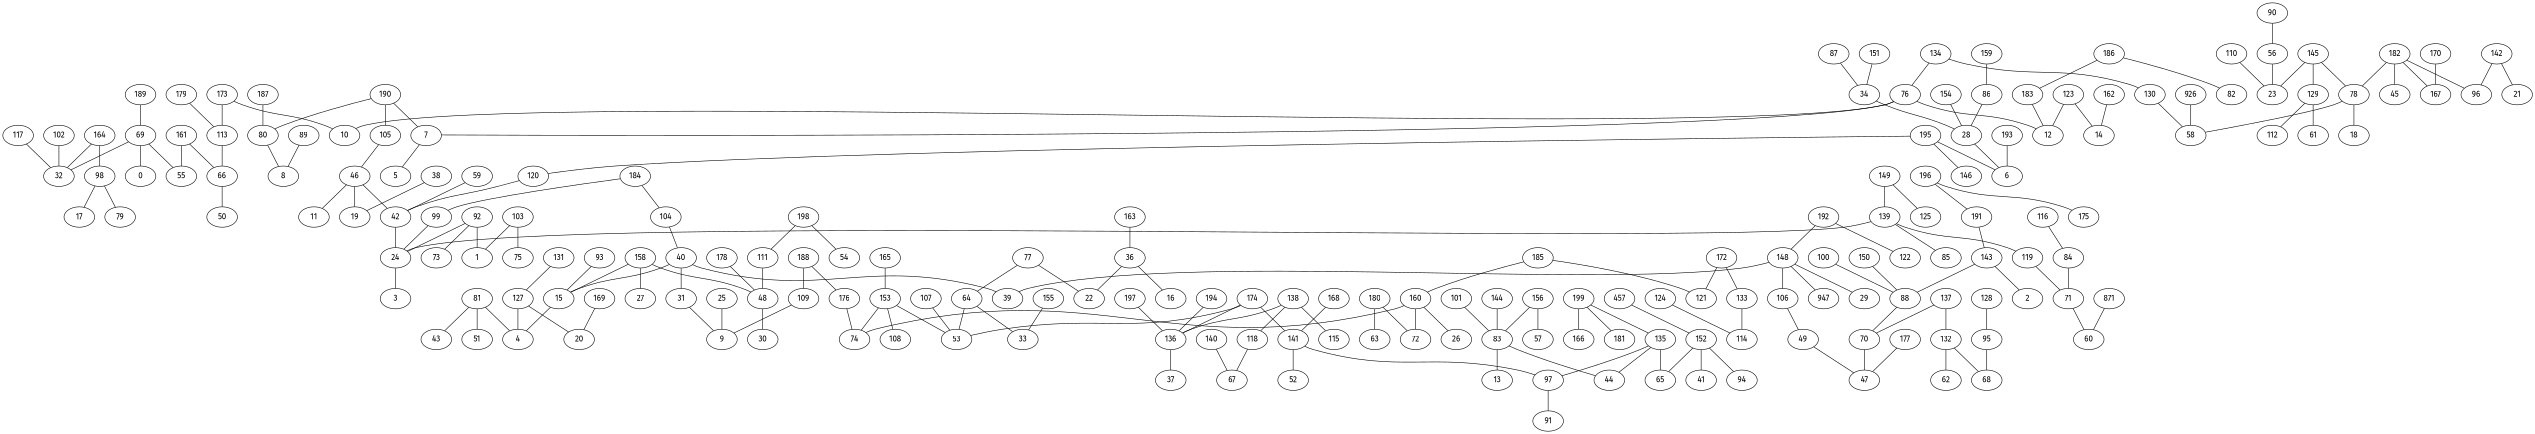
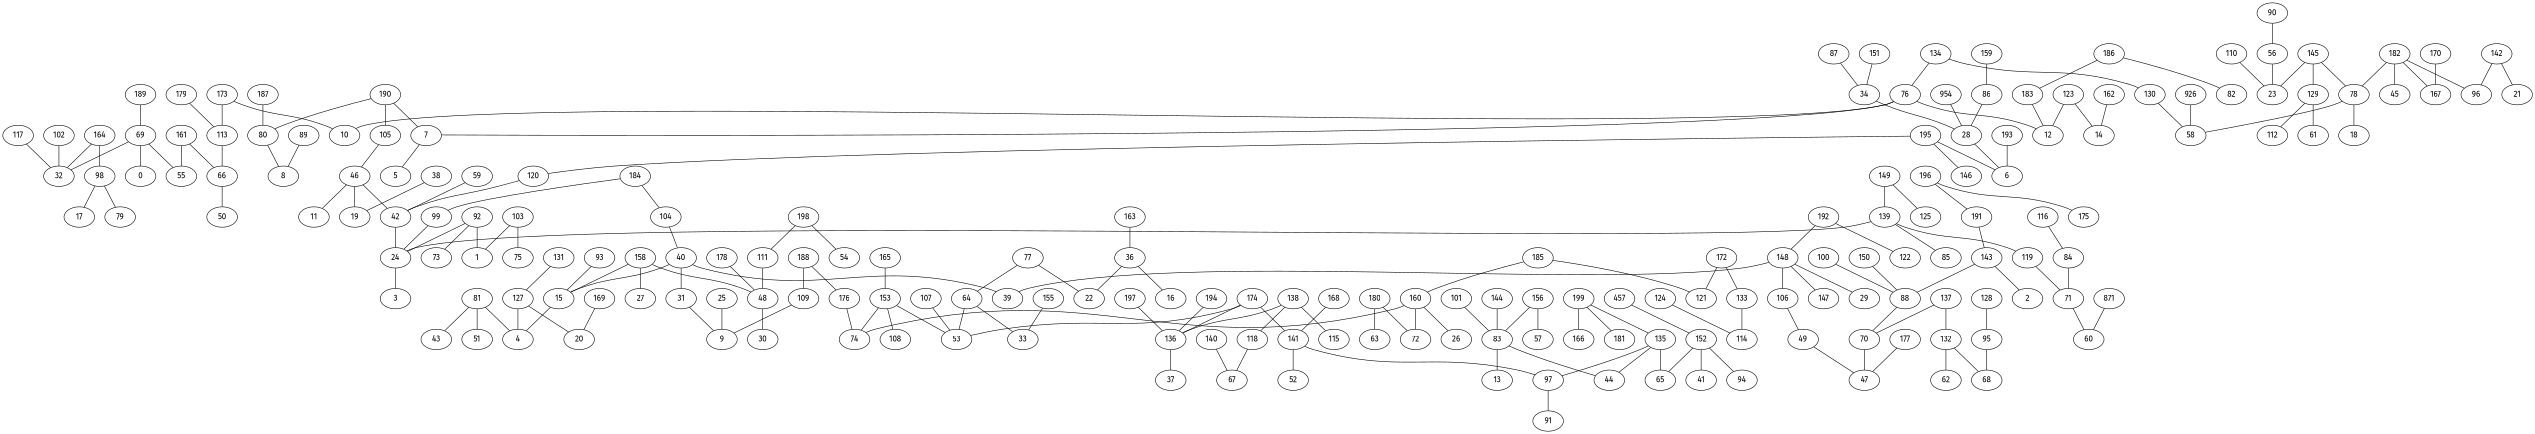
node "154": label "154" -> "954"
node "947": label "947" -> "147"
